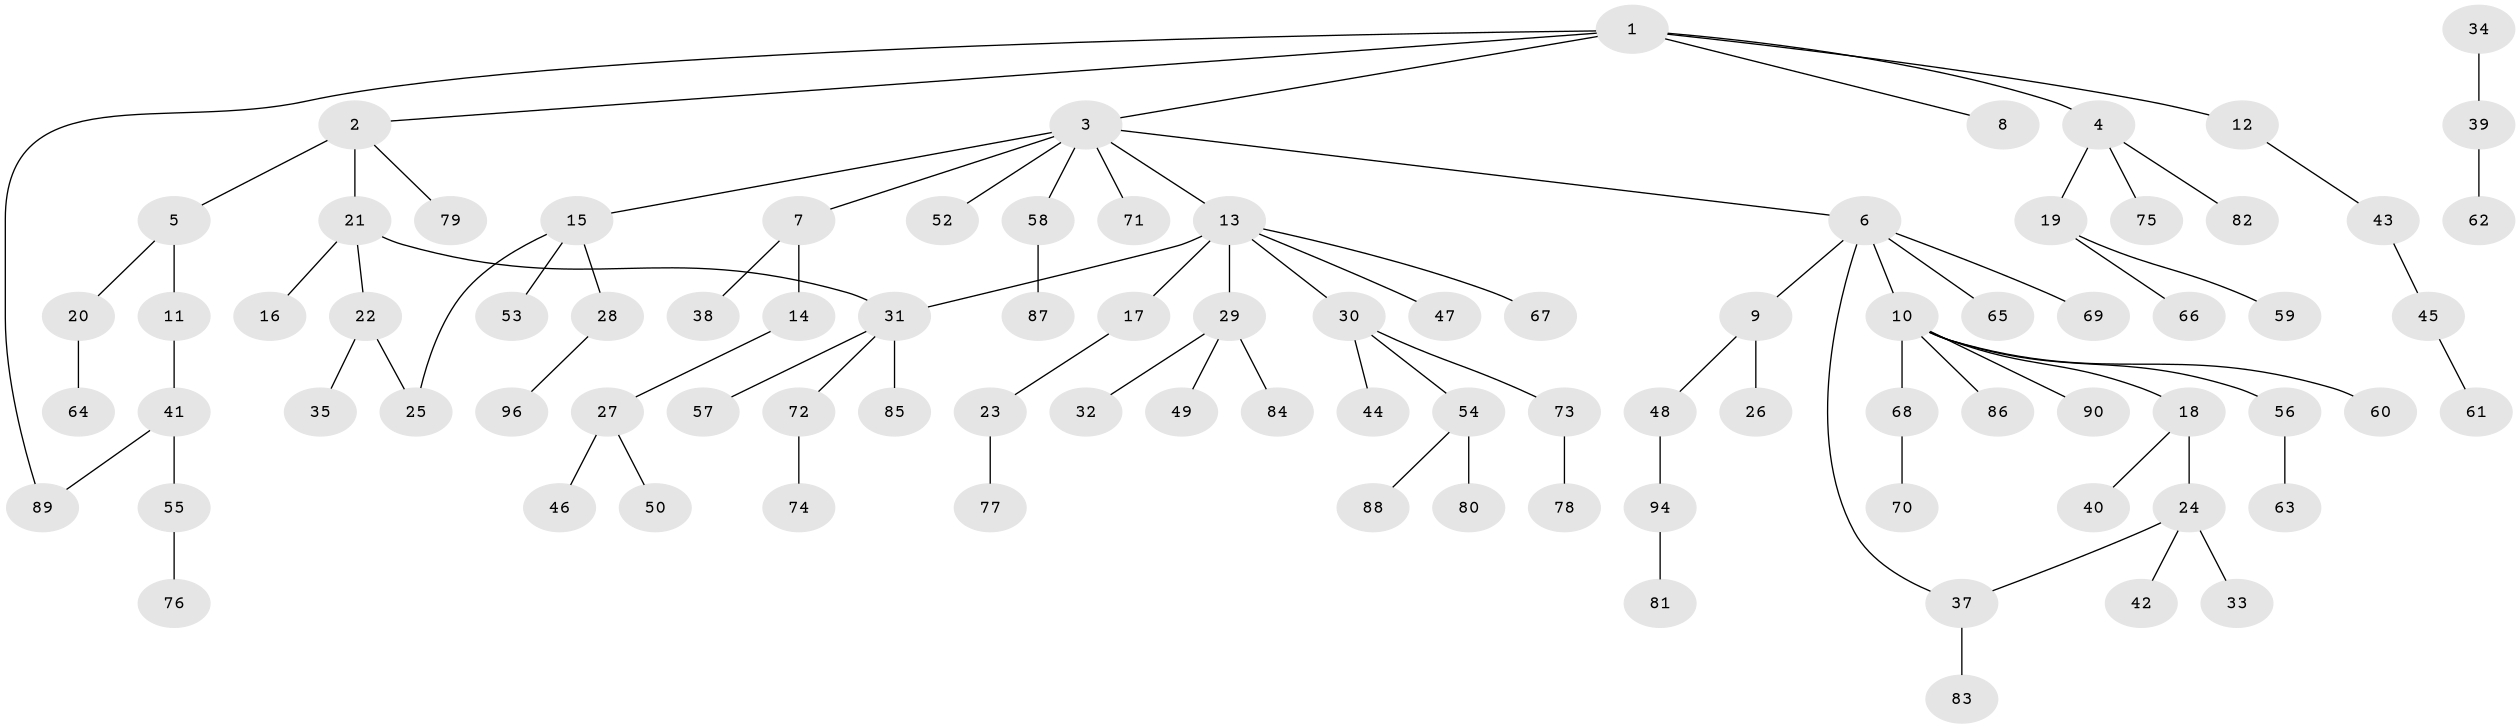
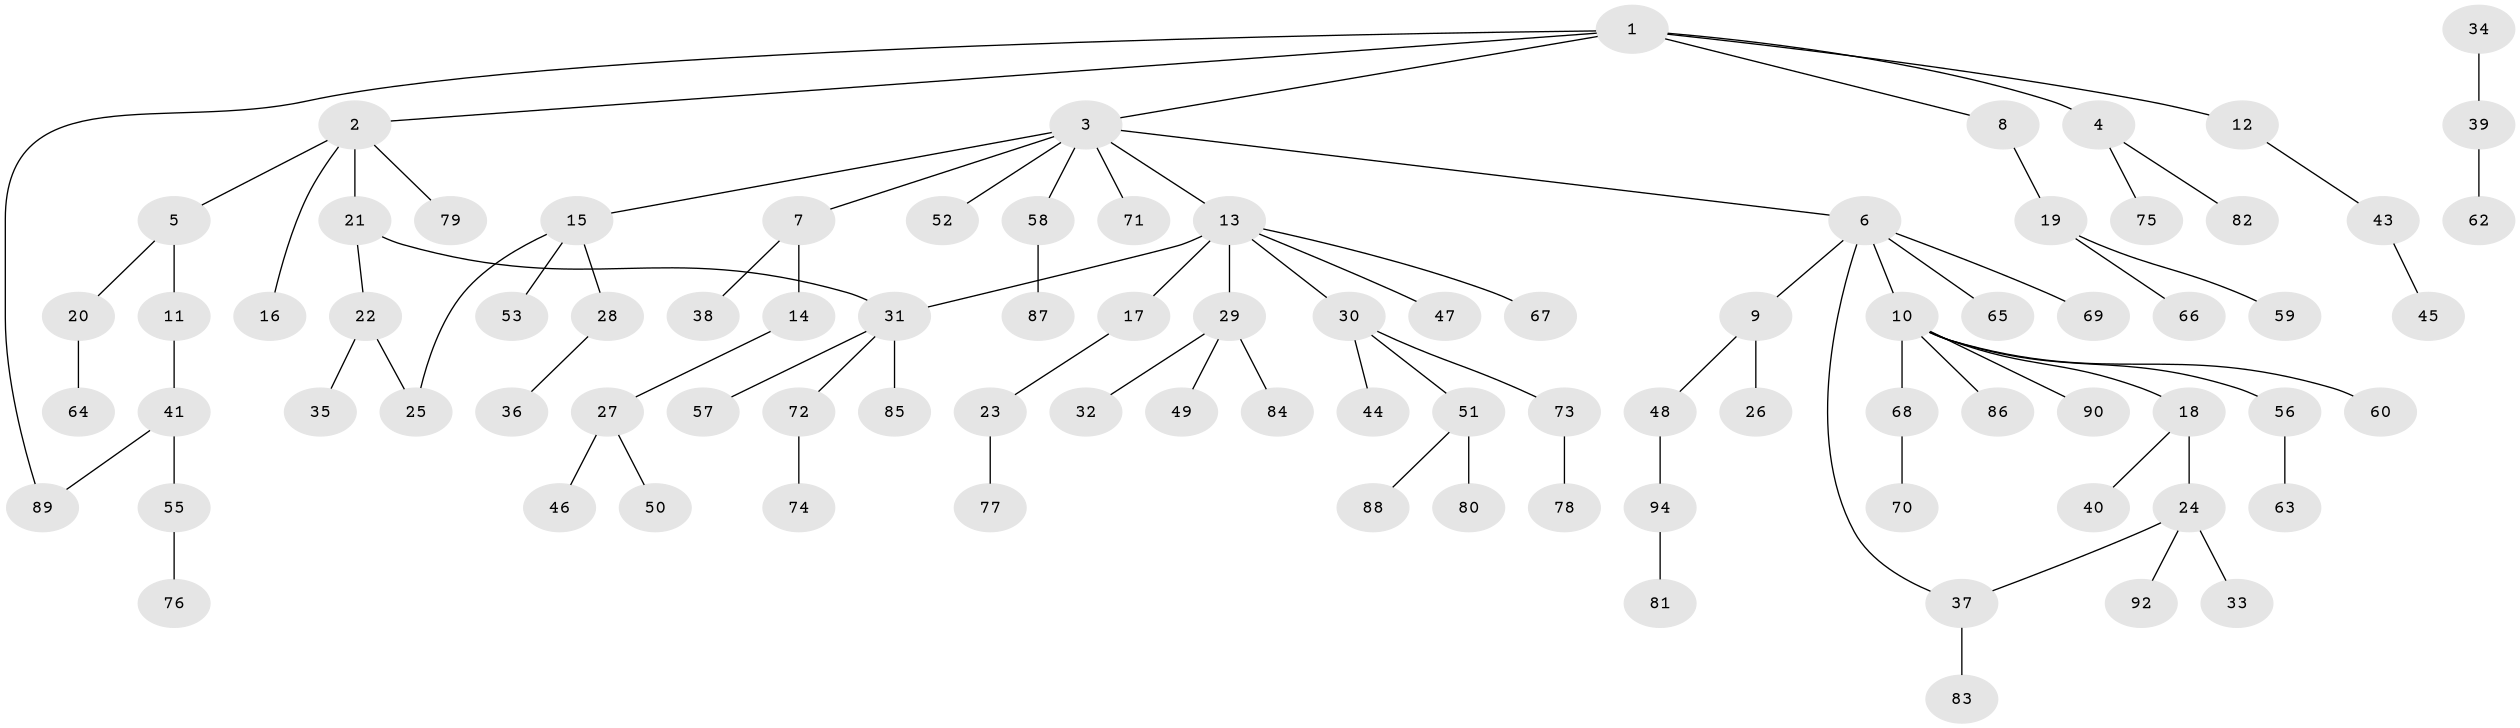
edge "4" -- "19": now "8" -- "19"
edge "21" -- "16": now "2" -- "16"
node "96": label "96" -> "36"
node "54": label "54" -> "51"
node "61": removed
node "42": label "42" -> "92"
